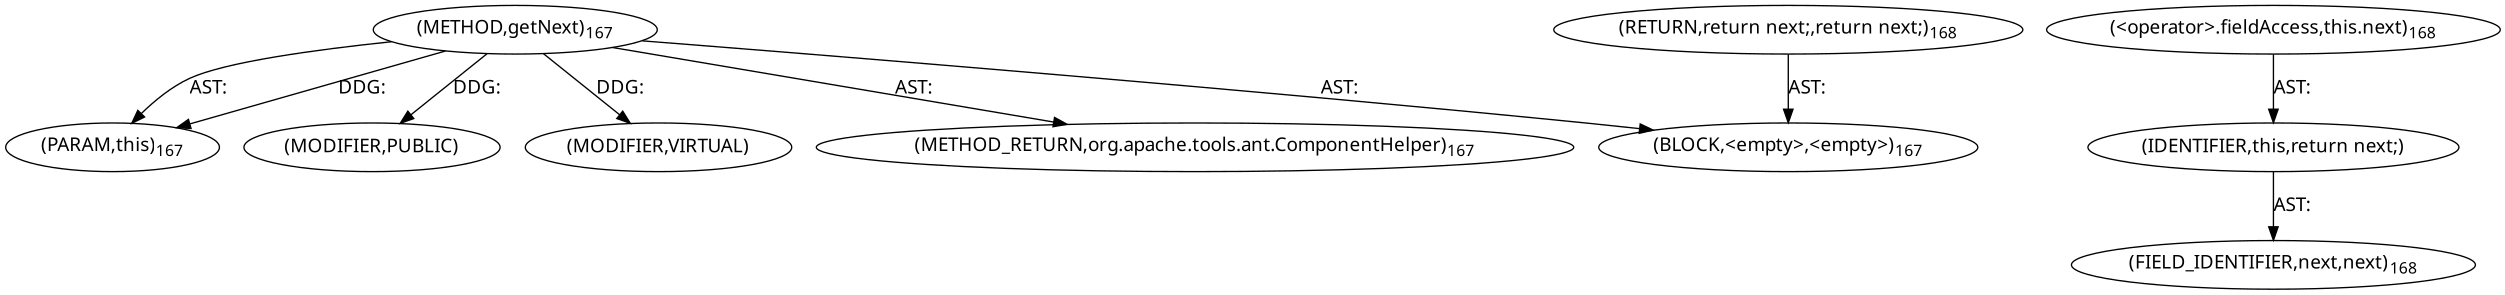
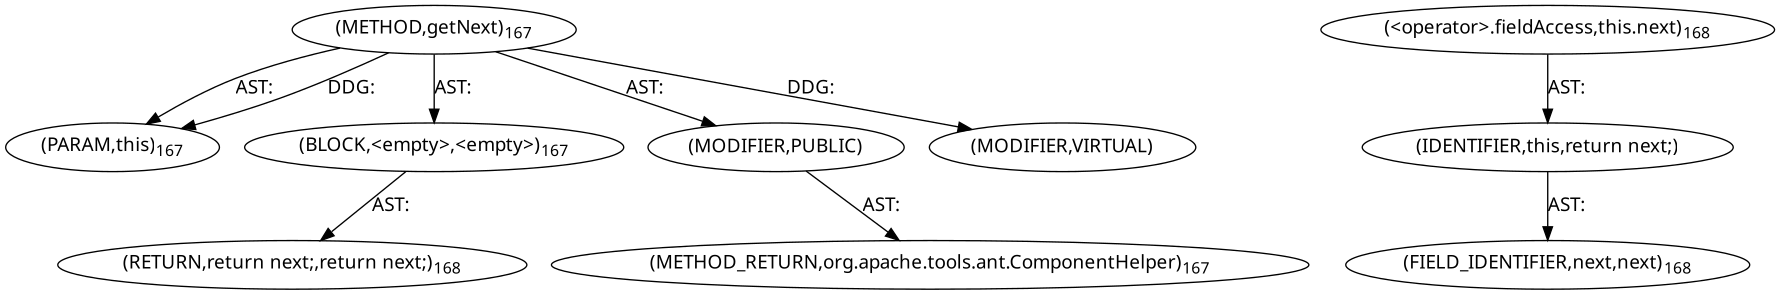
edge "(RETURN,return next;,return next;)" -> "(BLOCK,<empty>,<empty>)": reversed
edge "(METHOD,getNext)" -> "(METHOD_RETURN,org.apache.tools.ant.ComponentHelper)": now "(MODIFIER,PUBLIC)" -> "(METHOD_RETURN,org.apache.tools.ant.ComponentHelper)"
edge "(METHOD,getNext)" -> "(MODIFIER,PUBLIC)": label "DDG: " -> "AST: "
